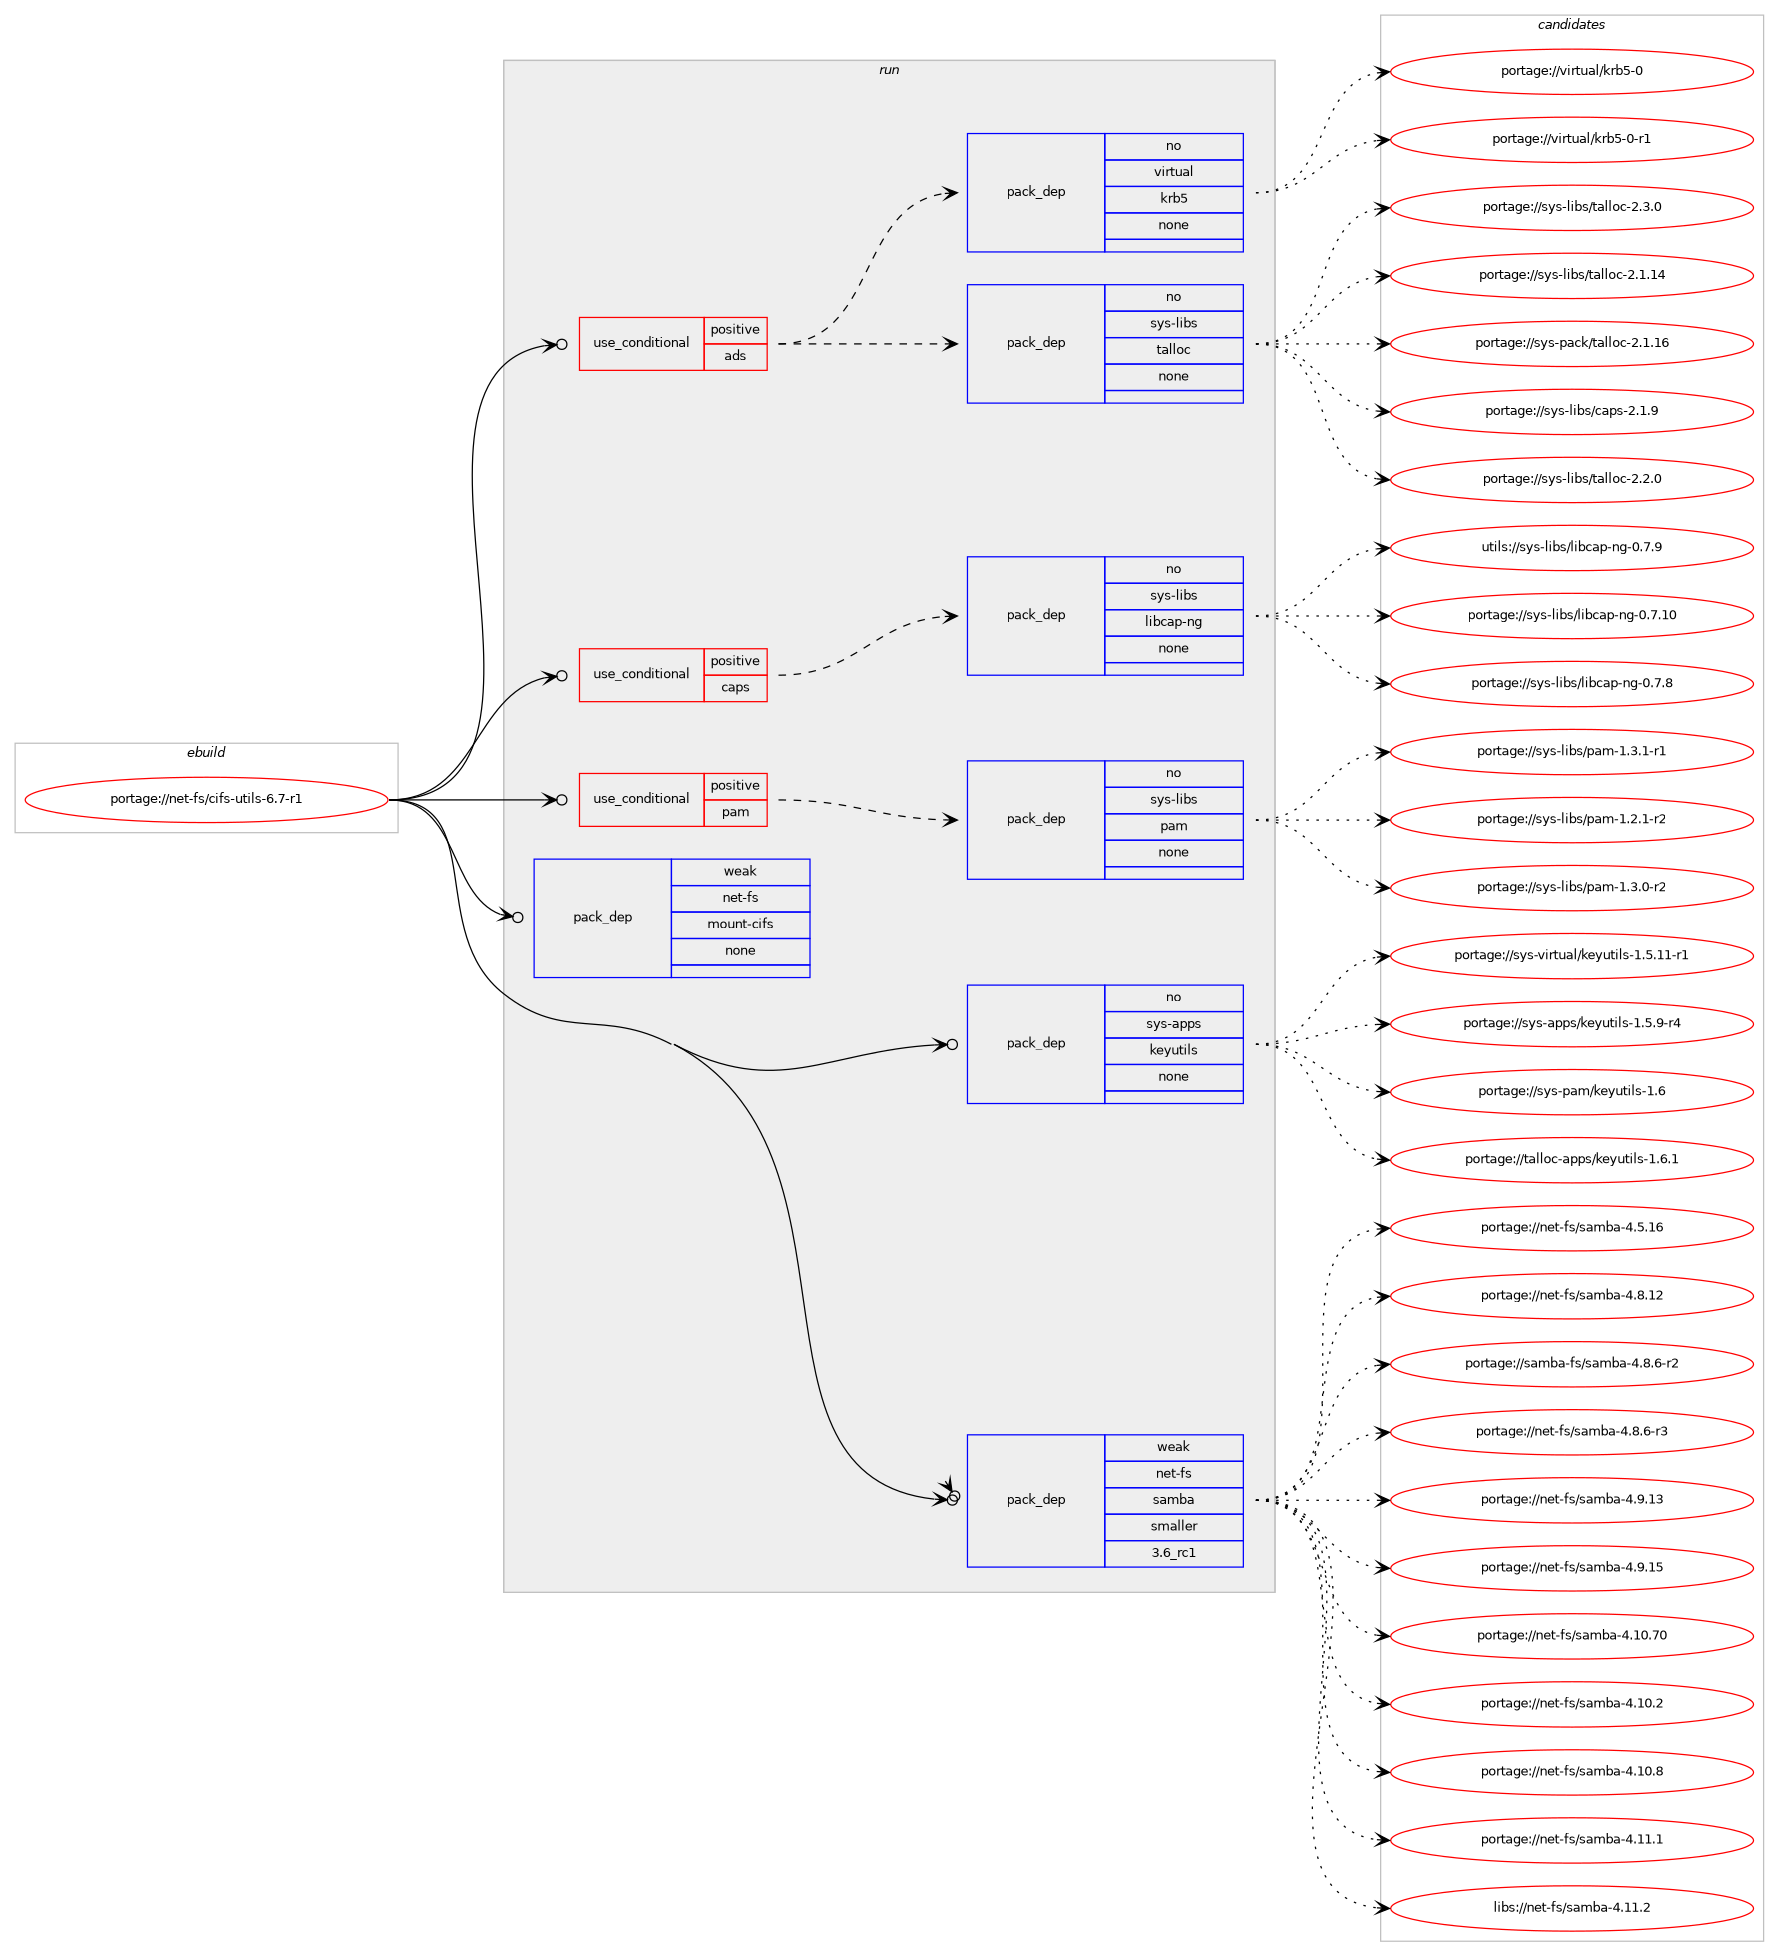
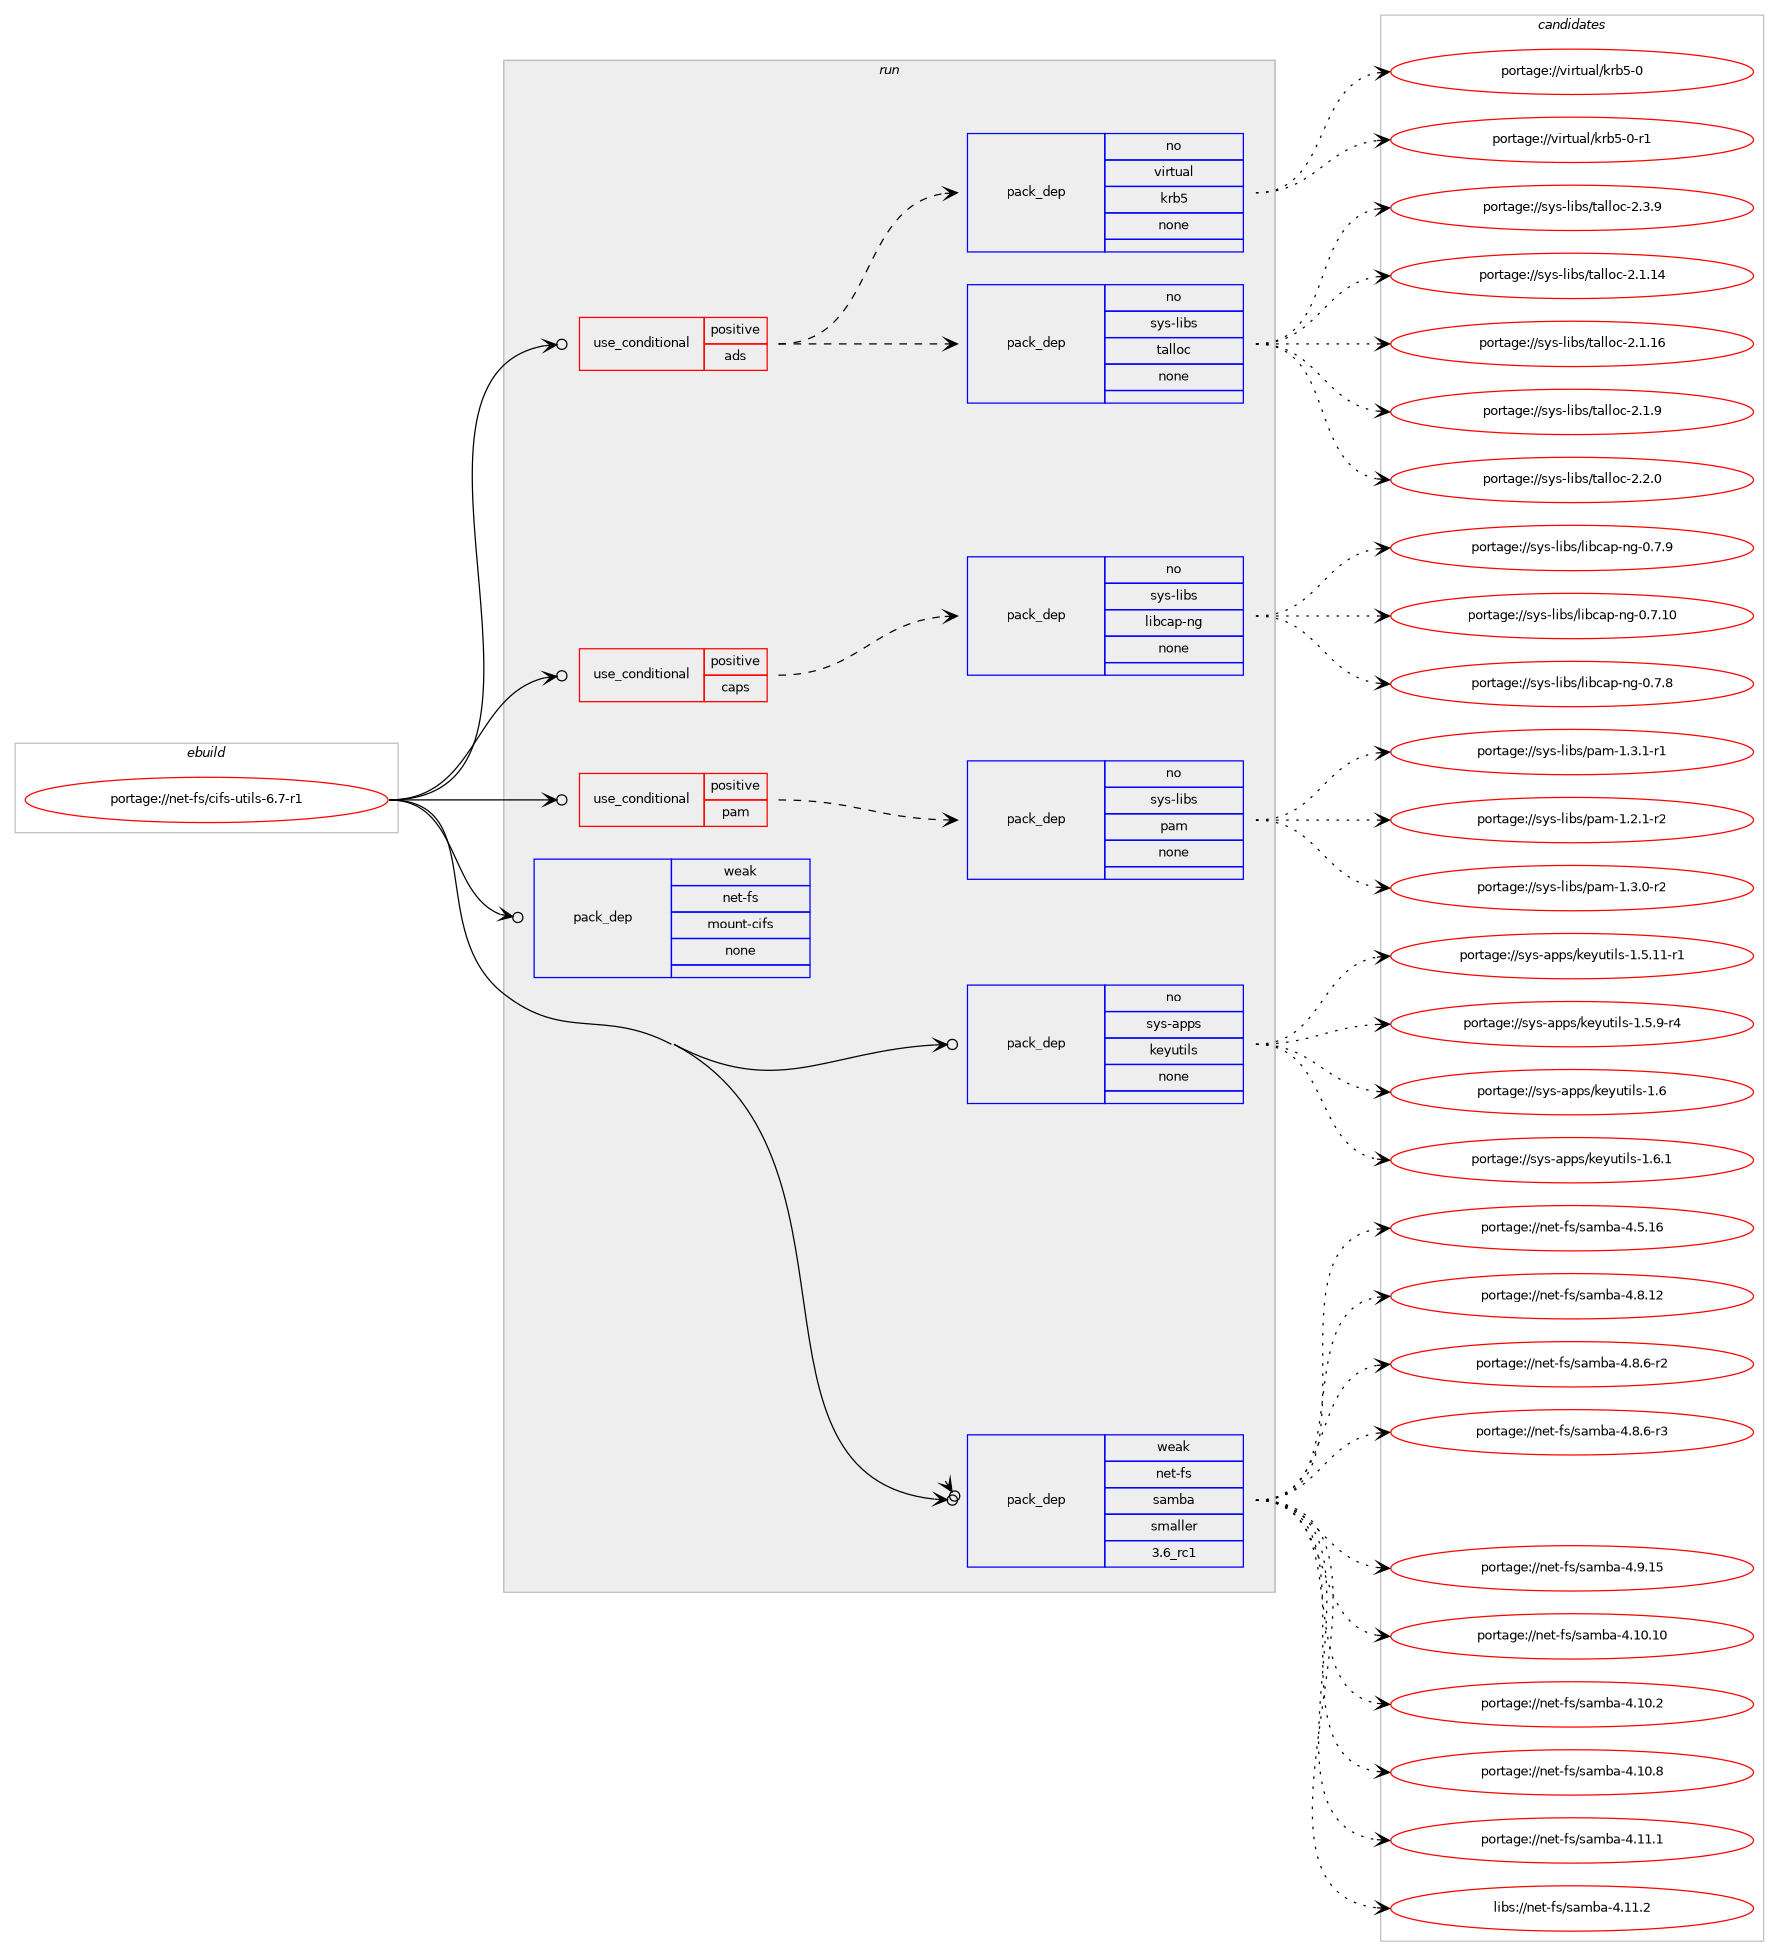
node "portage://sys-libs/talloc-2.3.0": label "portage://sys-libs/talloc-2.3.0" -> "portage://sys-libs/talloc-2.3.9"
node "portage://sys-pack/talloc-2.1.16": label "portage://sys-pack/talloc-2.1.16" -> "portage://sys-libs/talloc-2.1.16"
node "portage://sys-libs/caps-2.1.9": label "portage://sys-libs/caps-2.1.9" -> "portage://sys-libs/talloc-2.1.9"
node "utils://sys-libs/libcap-ng-0.7.9": label "utils://sys-libs/libcap-ng-0.7.9" -> "portage://sys-libs/libcap-ng-0.7.9"
node "portage://sys-virtual/keyutils-1.5.11-r1": label "portage://sys-virtual/keyutils-1.5.11-r1" -> "portage://sys-apps/keyutils-1.5.11-r1"
node "portage://sys-pam/keyutils-1.6": label "portage://sys-pam/keyutils-1.6" -> "portage://sys-apps/keyutils-1.6"
node "portage://talloc-apps/keyutils-1.6.1": label "portage://talloc-apps/keyutils-1.6.1" -> "portage://sys-apps/keyutils-1.6.1"
node "portage://samba-fs/samba-4.8.6-r2": label "portage://samba-fs/samba-4.8.6-r2" -> "portage://net-fs/samba-4.8.6-r2"
node "portage://net-fs/samba-4.9.13": removed
node "portage://net-fs/samba-4.10.70": label "portage://net-fs/samba-4.10.70" -> "portage://net-fs/samba-4.10.10"
